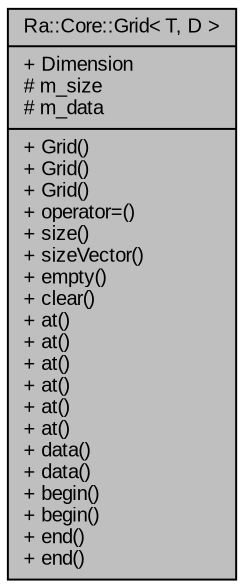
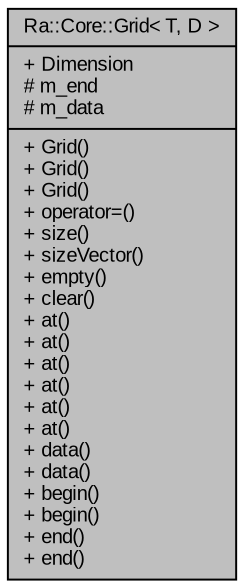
node "Ra::Core::Grid< T, D >": text "# m_size" -> "# m_end"
